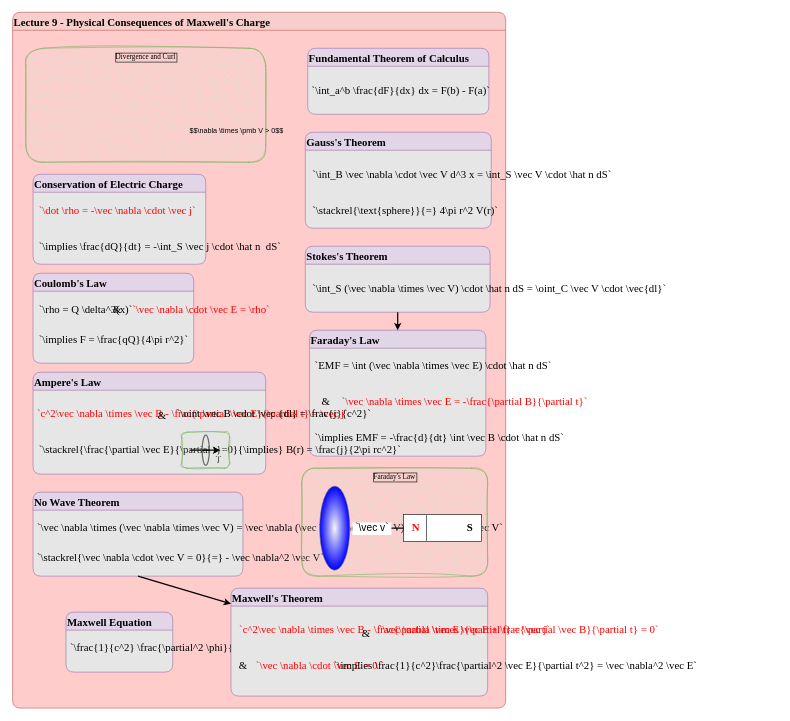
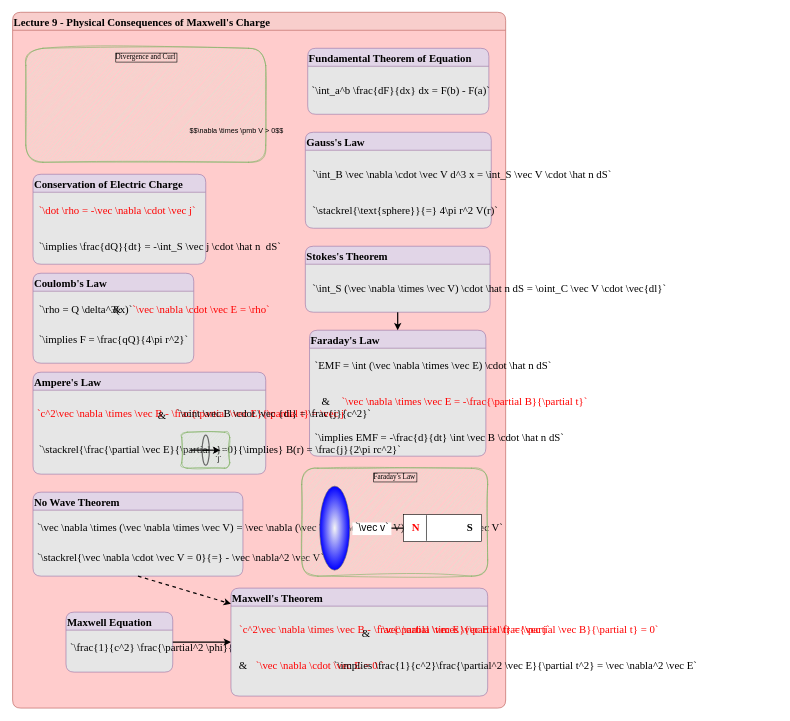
node "Fundamental Theorem of Calculus": label "Fundamental Theorem of Calculus" -> "Fundamental Theorem of Equation"
node "Gauss's Theorem": label "Gauss's Theorem" -> "Gauss's Law"
edge "No Wave Theorem" -> "Maxwell's Theorem": style solid -> dashed
edge "Maxwell Equation" -> "Maxwell's Theorem": added
